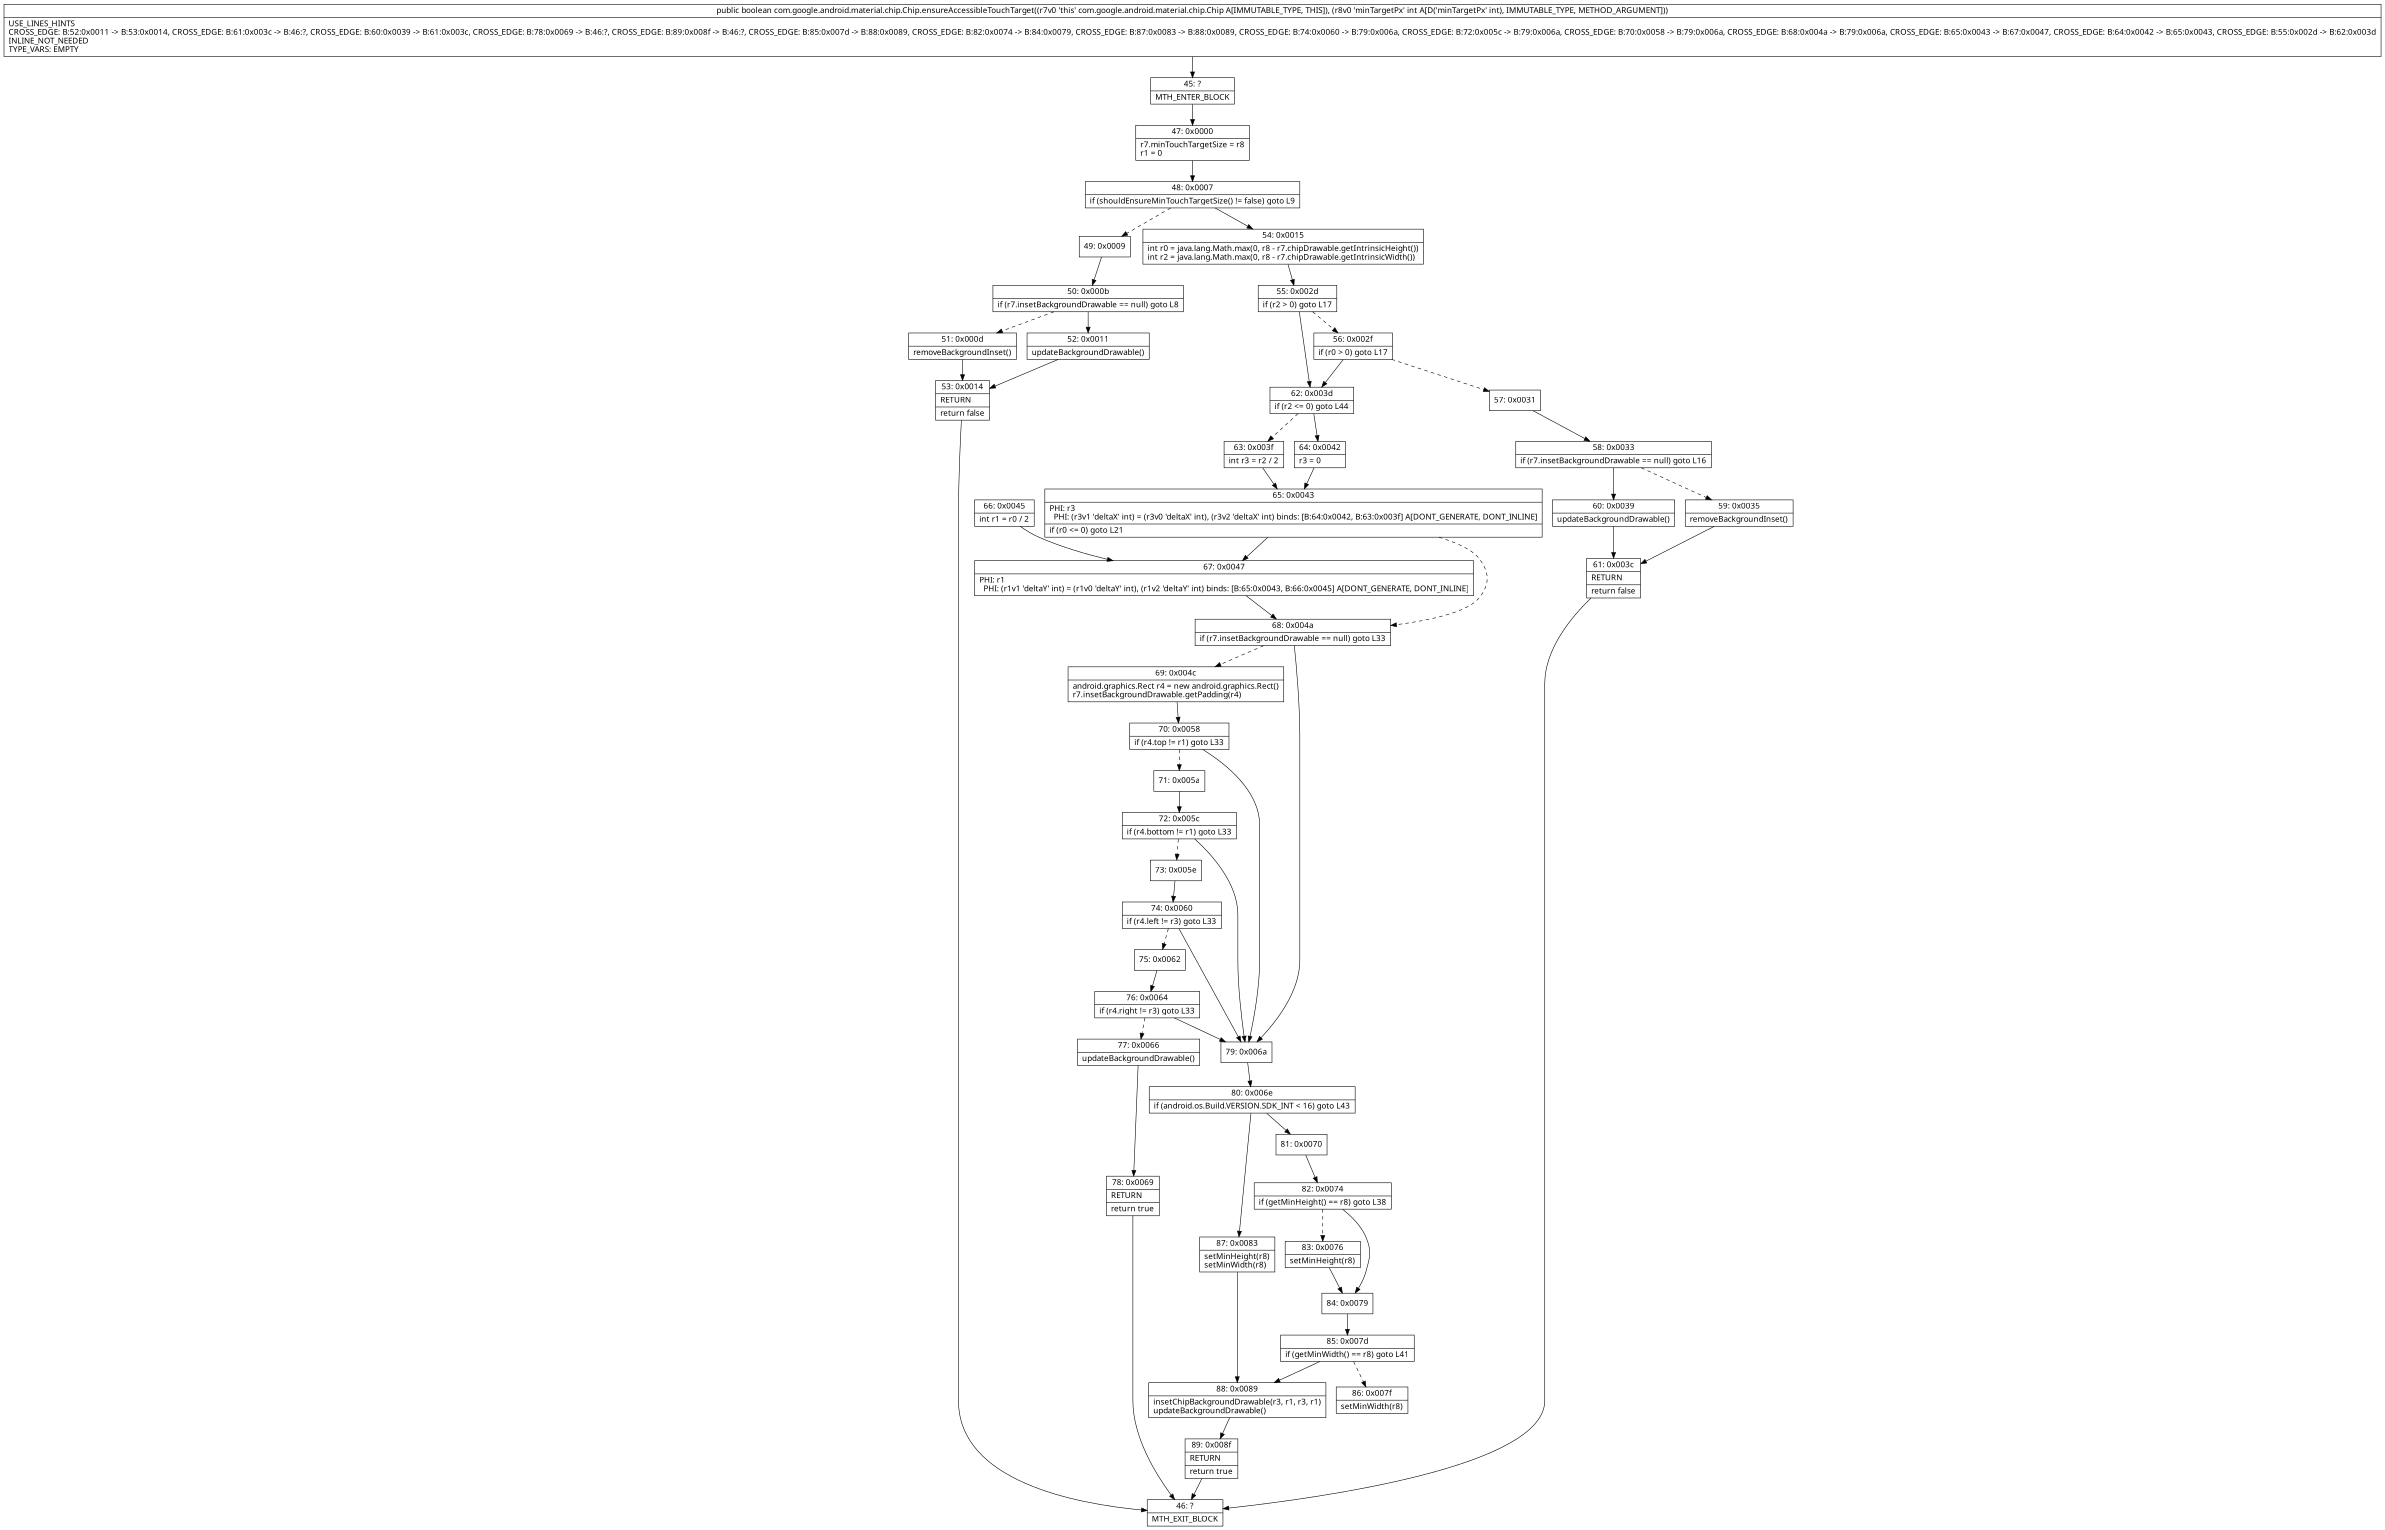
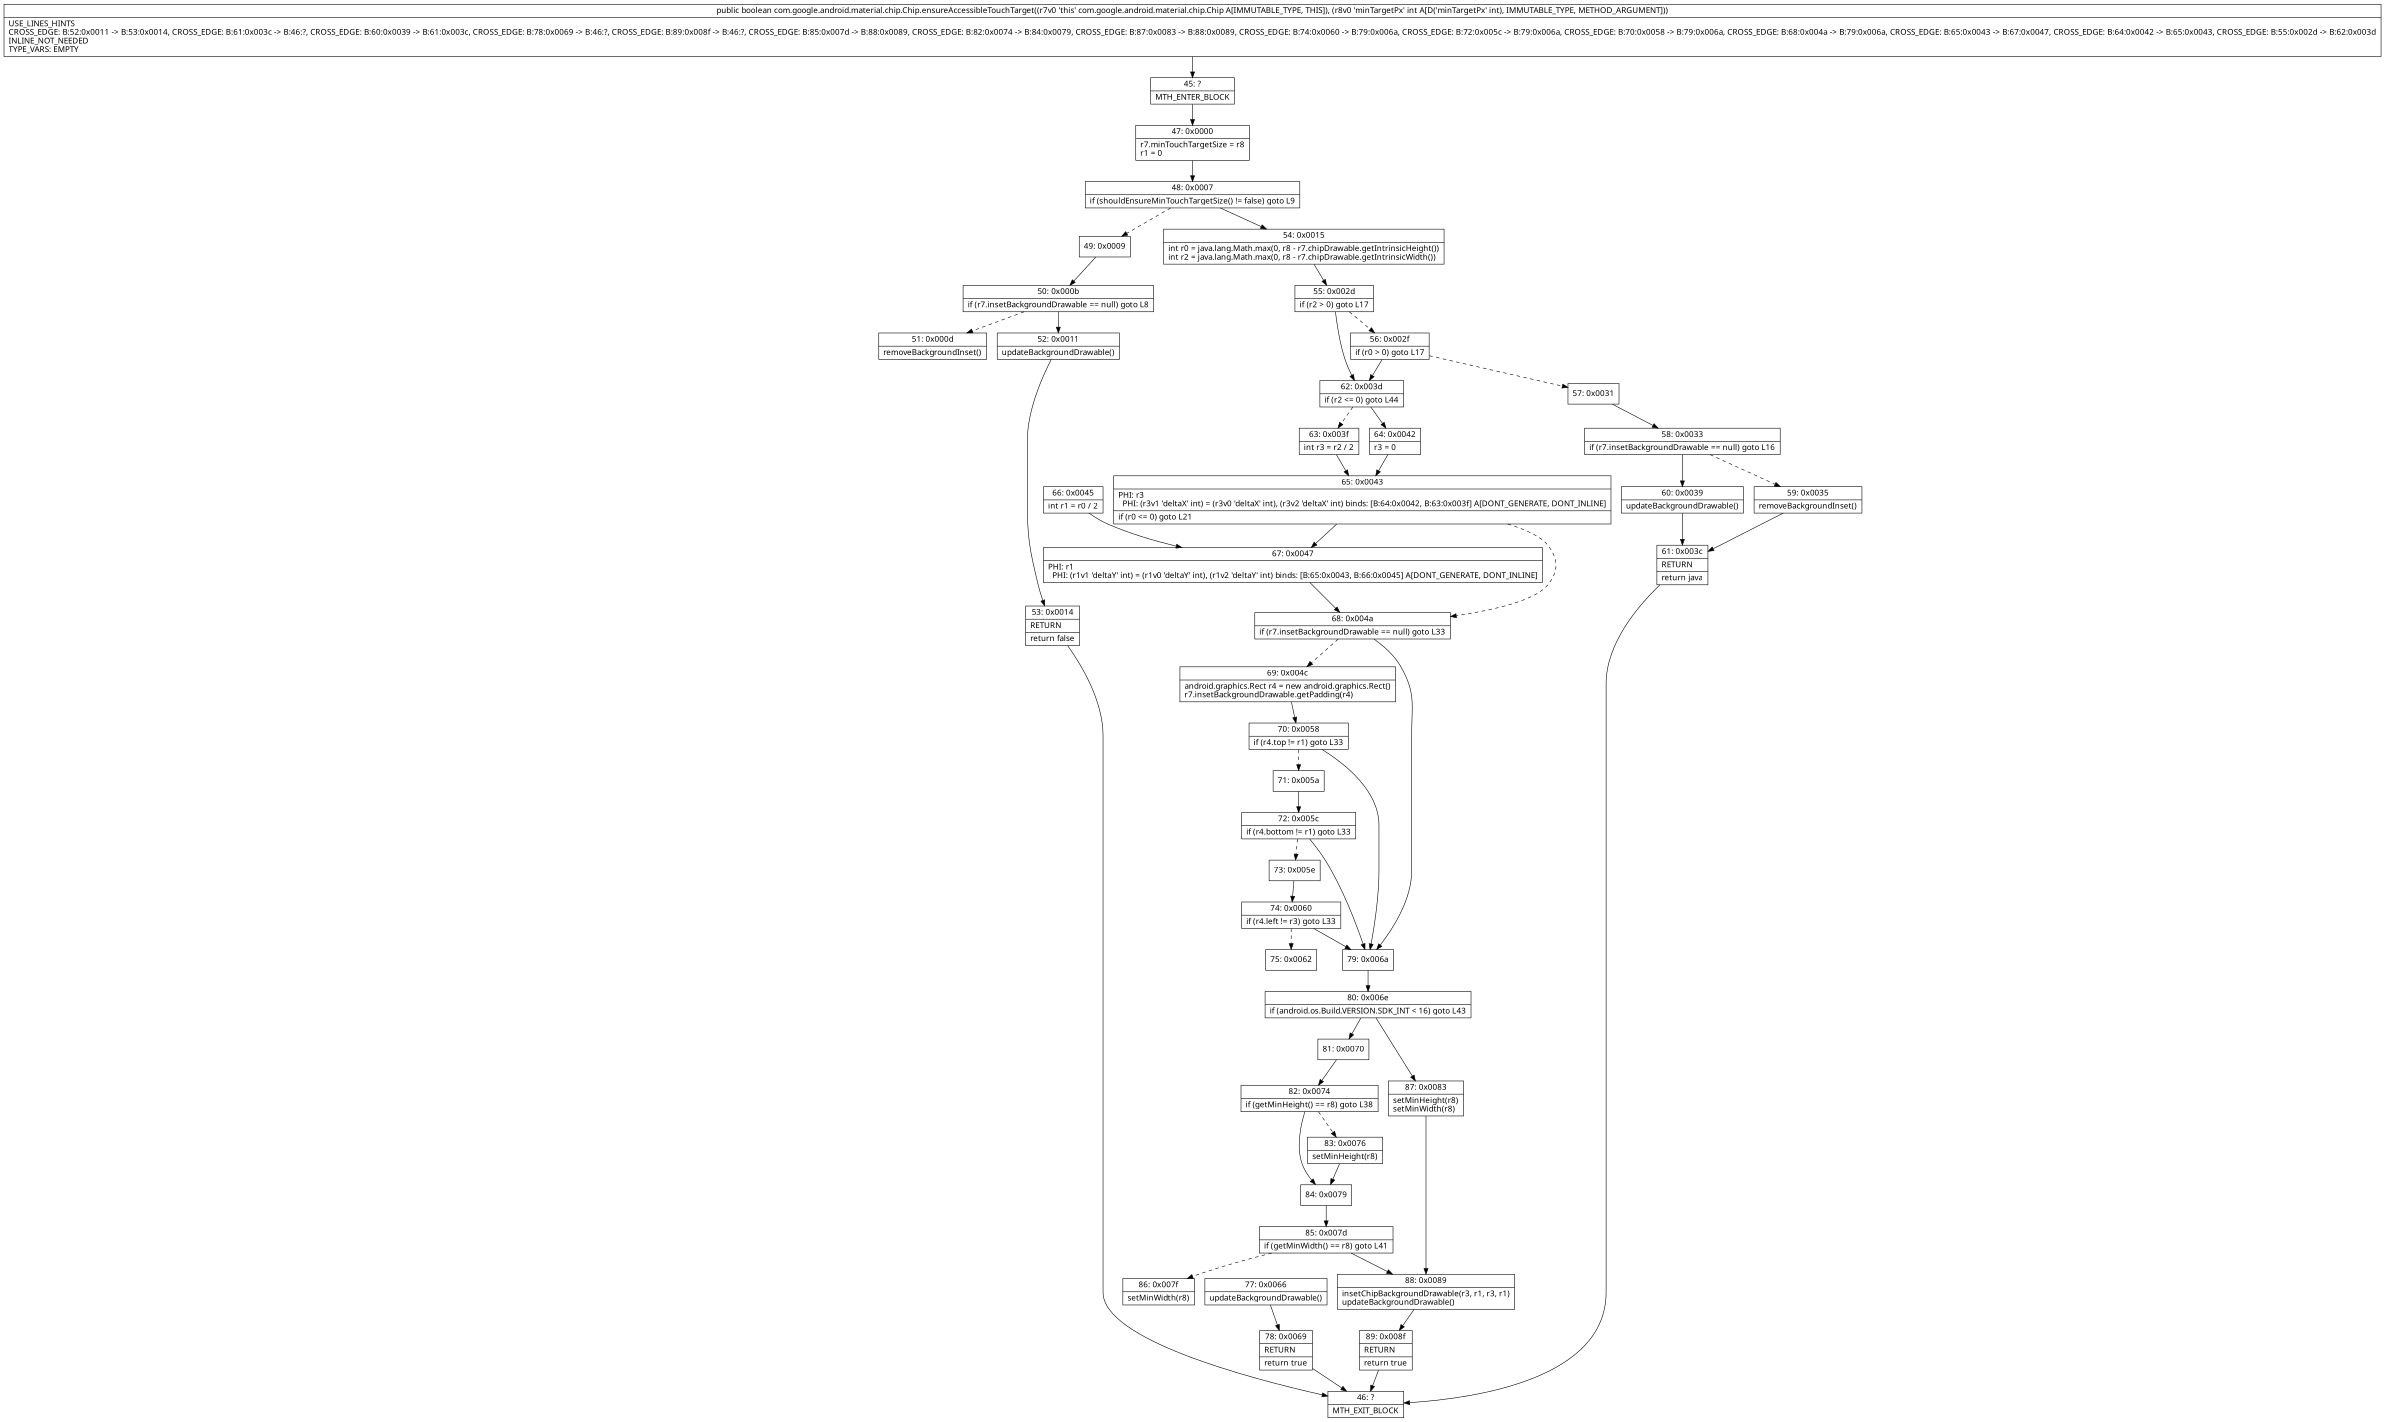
edge "51: 0x000d" -> "53: 0x0014": removed
node "61: 0x003c": text "return false" -> "return java"
node "76: 0x0064": removed
